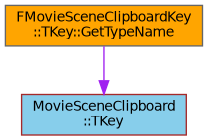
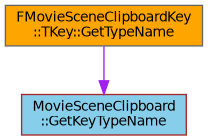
node "MovieSceneClipboard ::TKey": label "MovieSceneClipboard ::TKey" -> "MovieSceneClipboard ::GetKeyTypeName"
